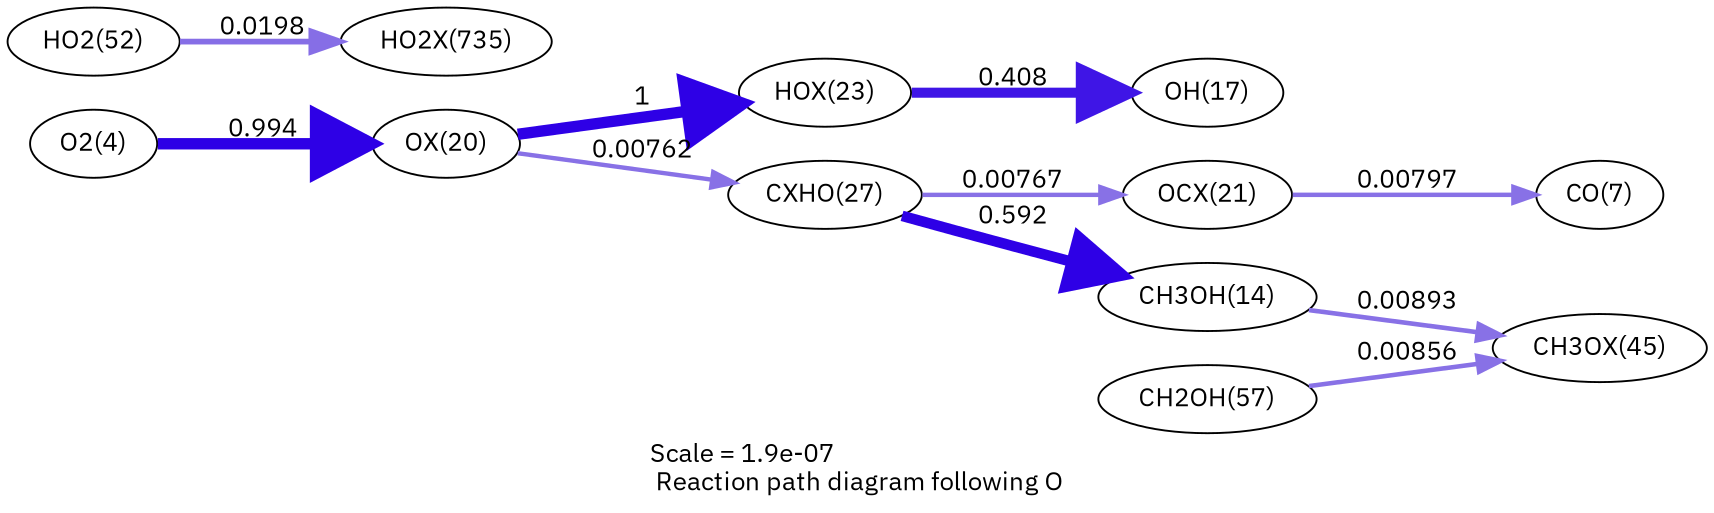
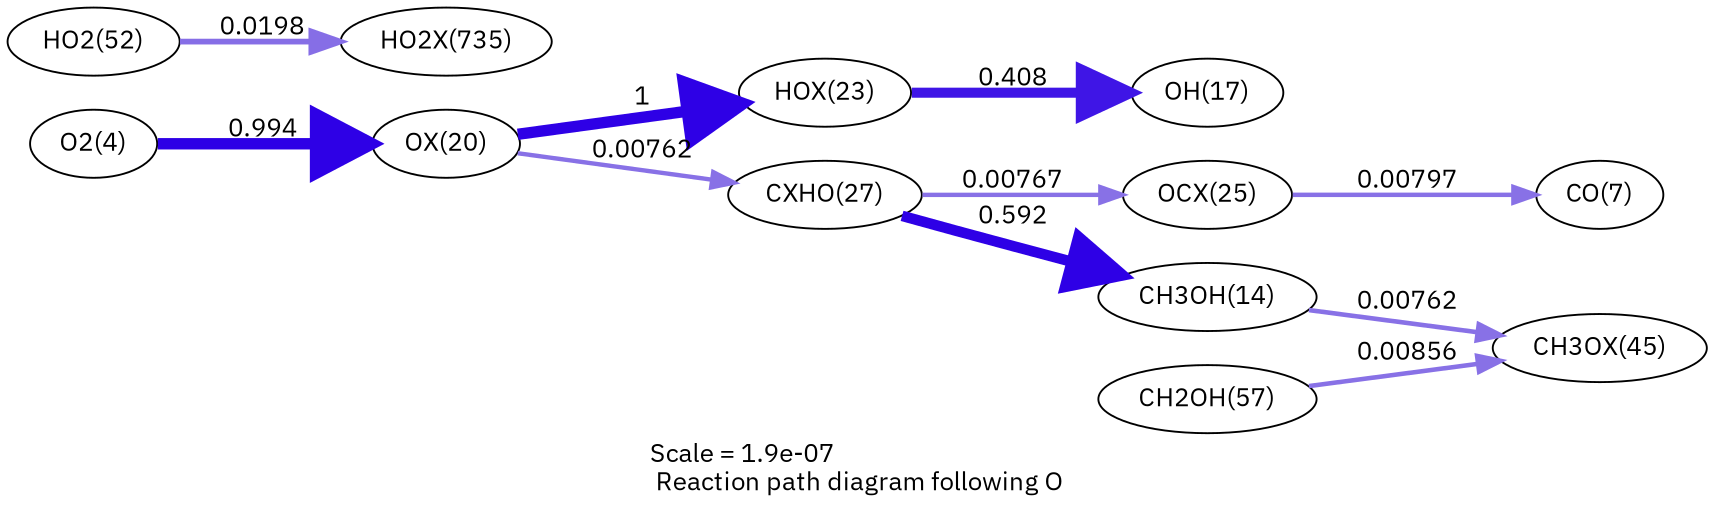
node "OCX(21)": label "OCX(21)" -> "OCX(25)"
edge "CH3OH(14)" -> "CH3OX(45)": label " 0.00893" -> " 0.00762"
